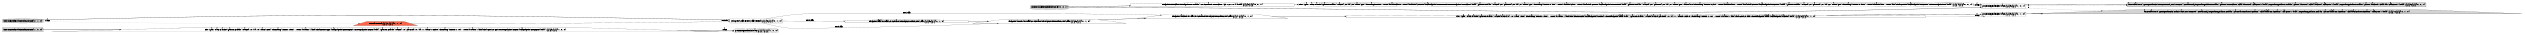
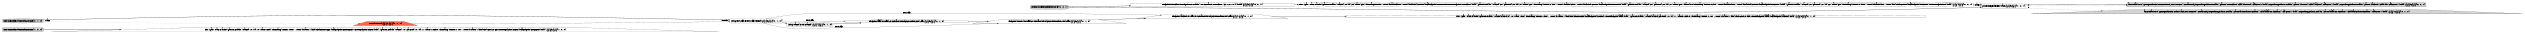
node "processDependencies(trace)@@@9@@@['0', '1', '0']": removed
node "String traceId = newTraceId()@@@4@@@['0', '1', '0']": added
node "processDependencies(trace)@@@4@@@['1', '0', '0']": removed
